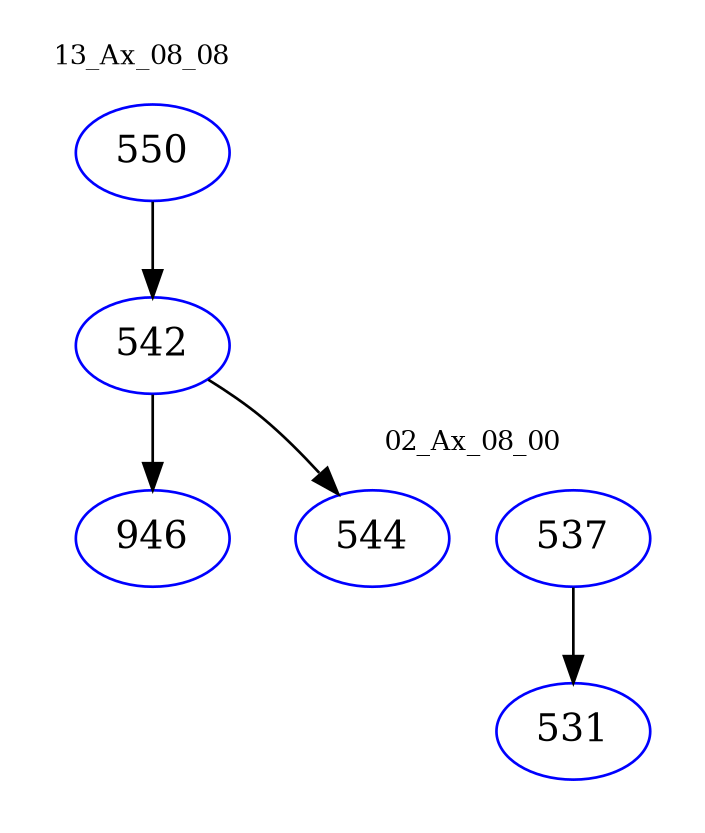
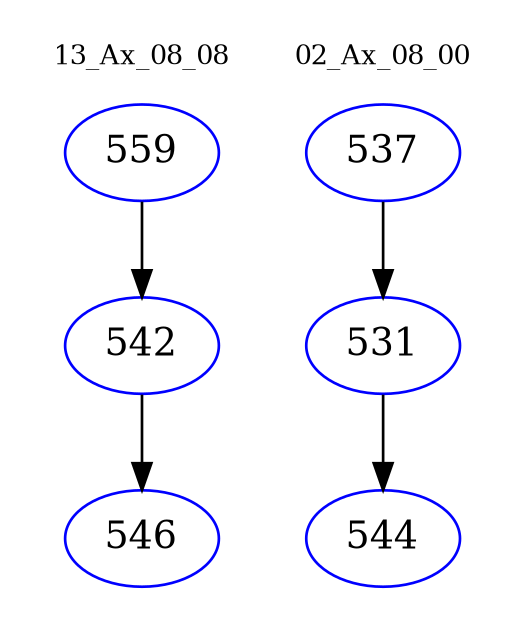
node "550": label "550" -> "559"
edge "542" -> "544": now "531" -> "544"
node "946": label "946" -> "546"
